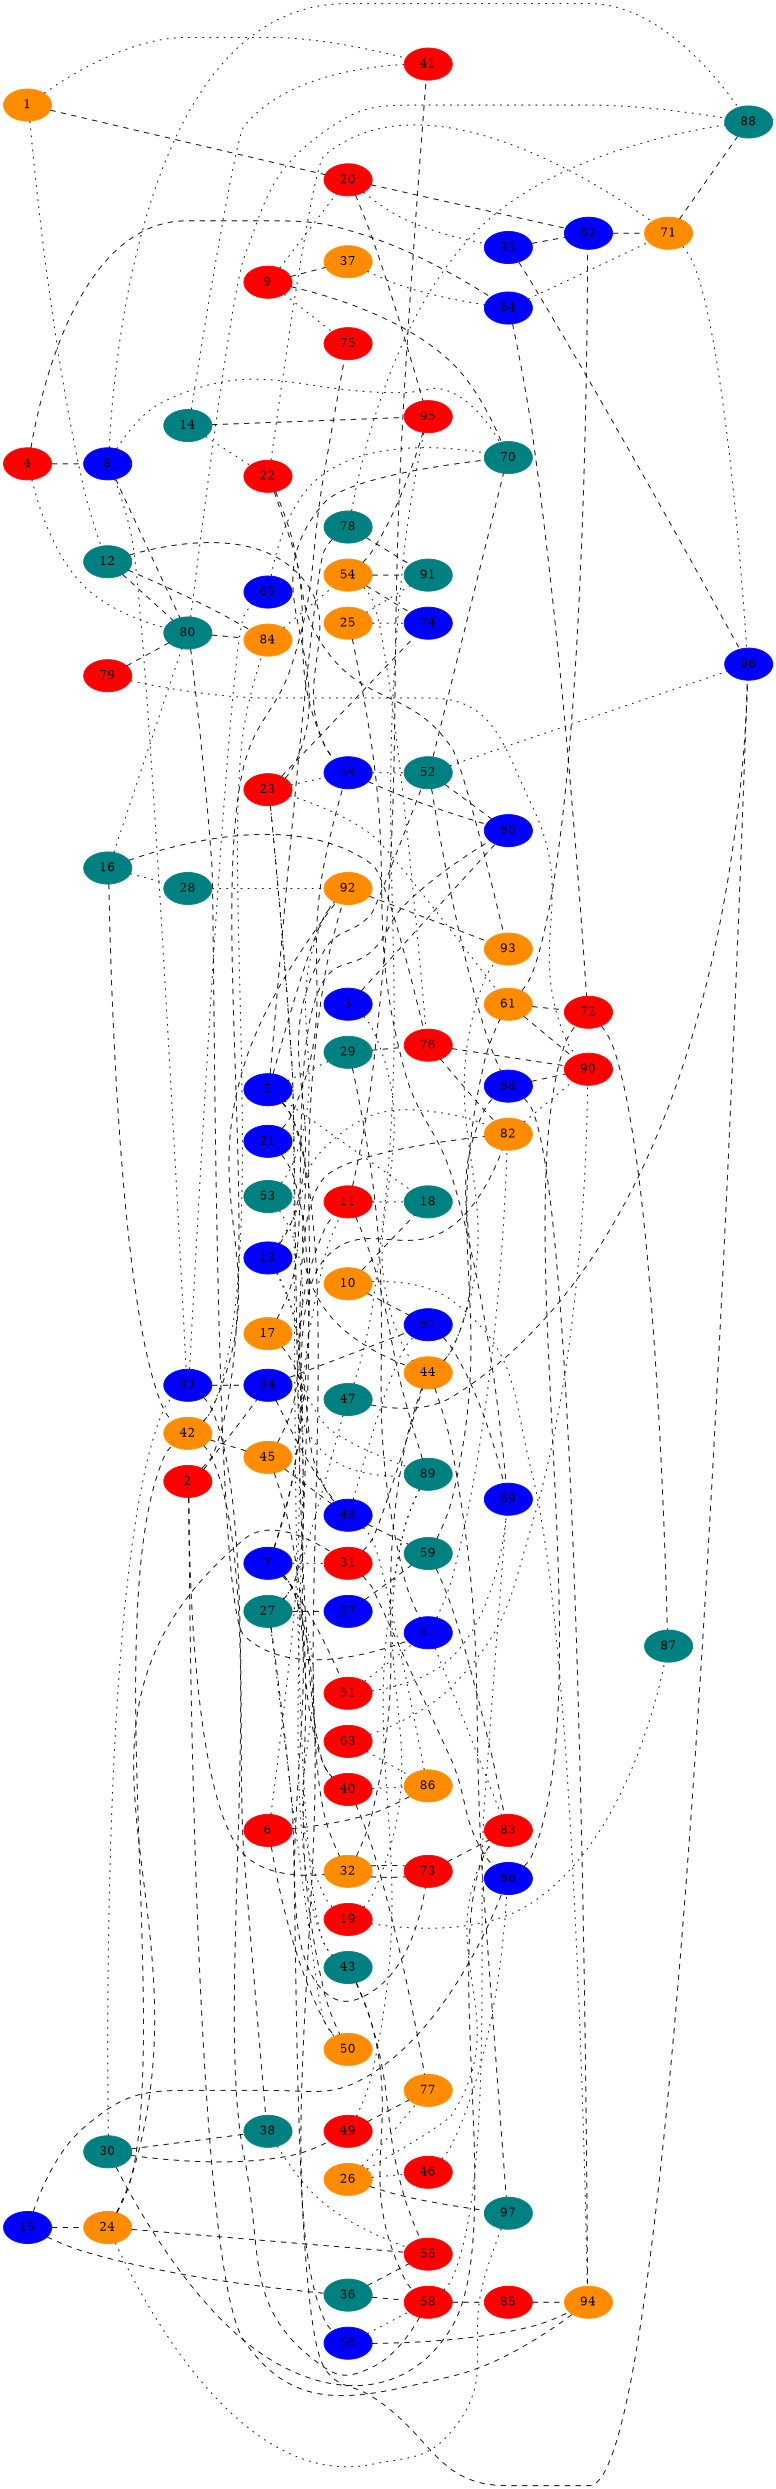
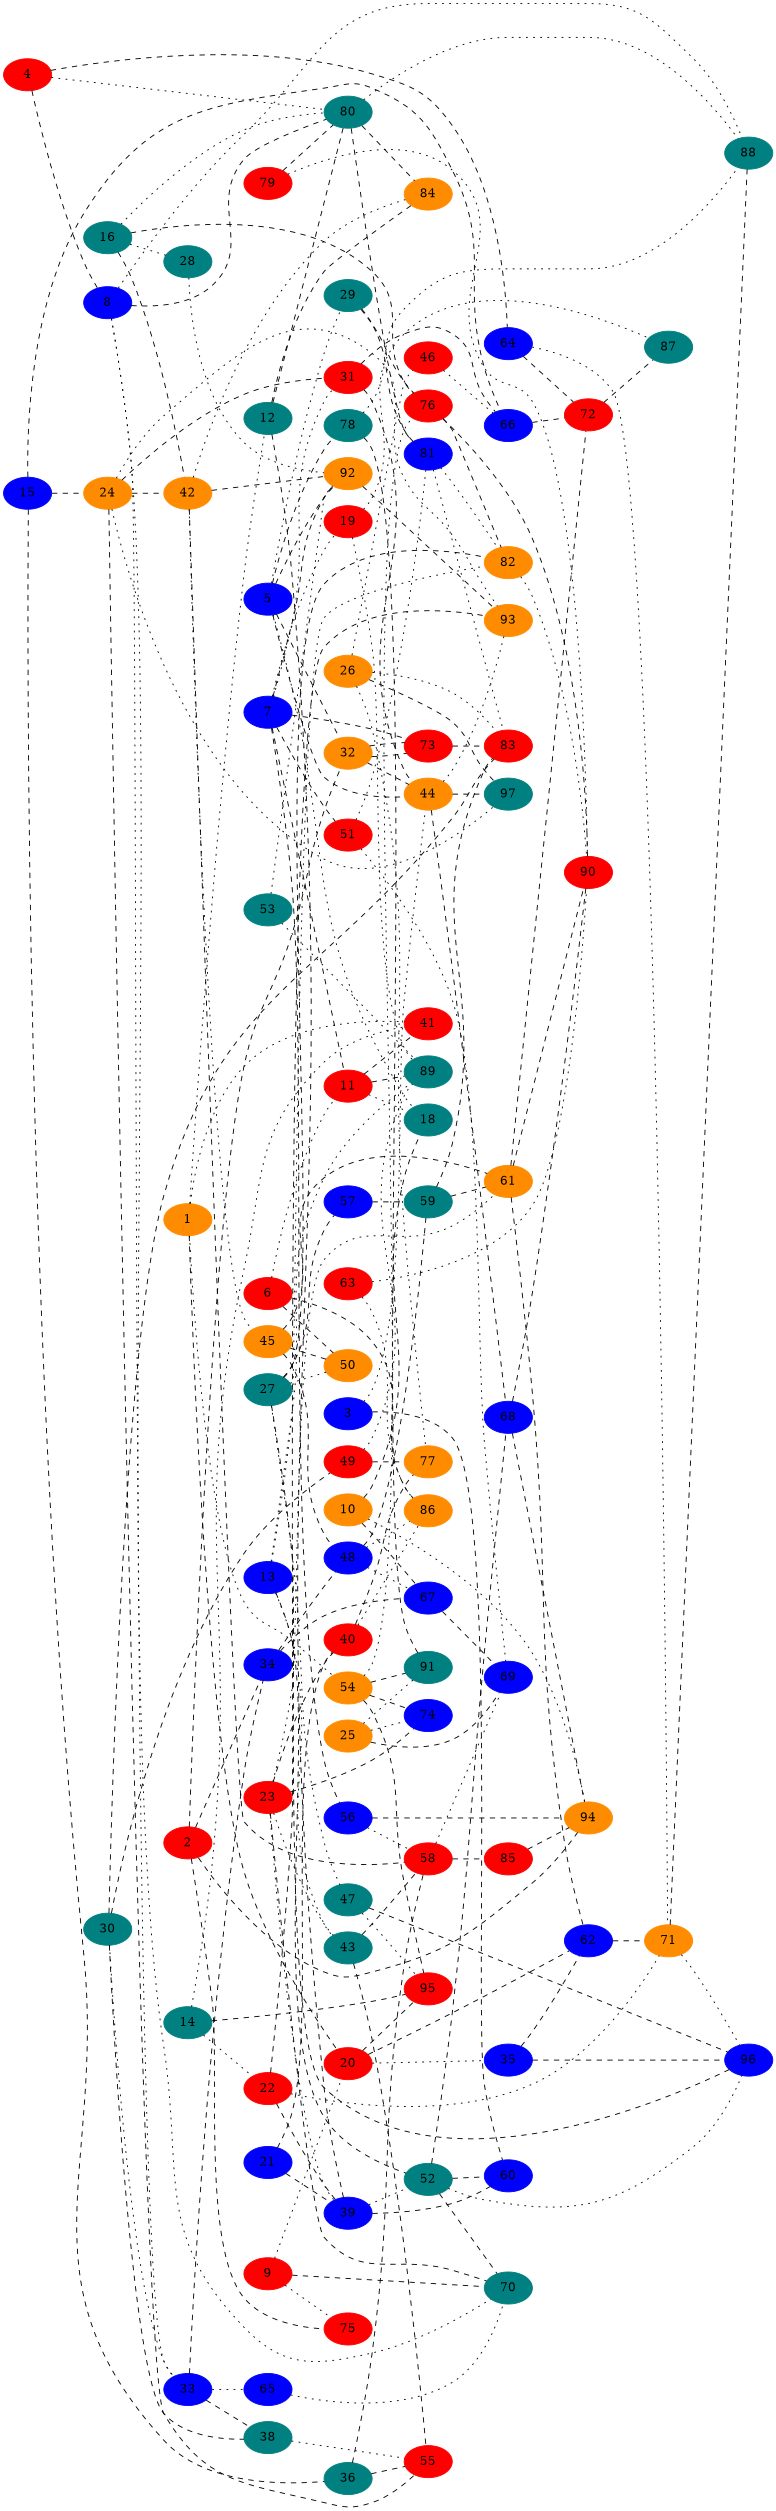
node "37": removed
edge "24" -- "93": added
edge "54" -- "84": now "54" -- "1"
edge "82" -- "45": now "61" -- "45"
node "17": removed
edge "42" -- "45": style dashed -> dotted
